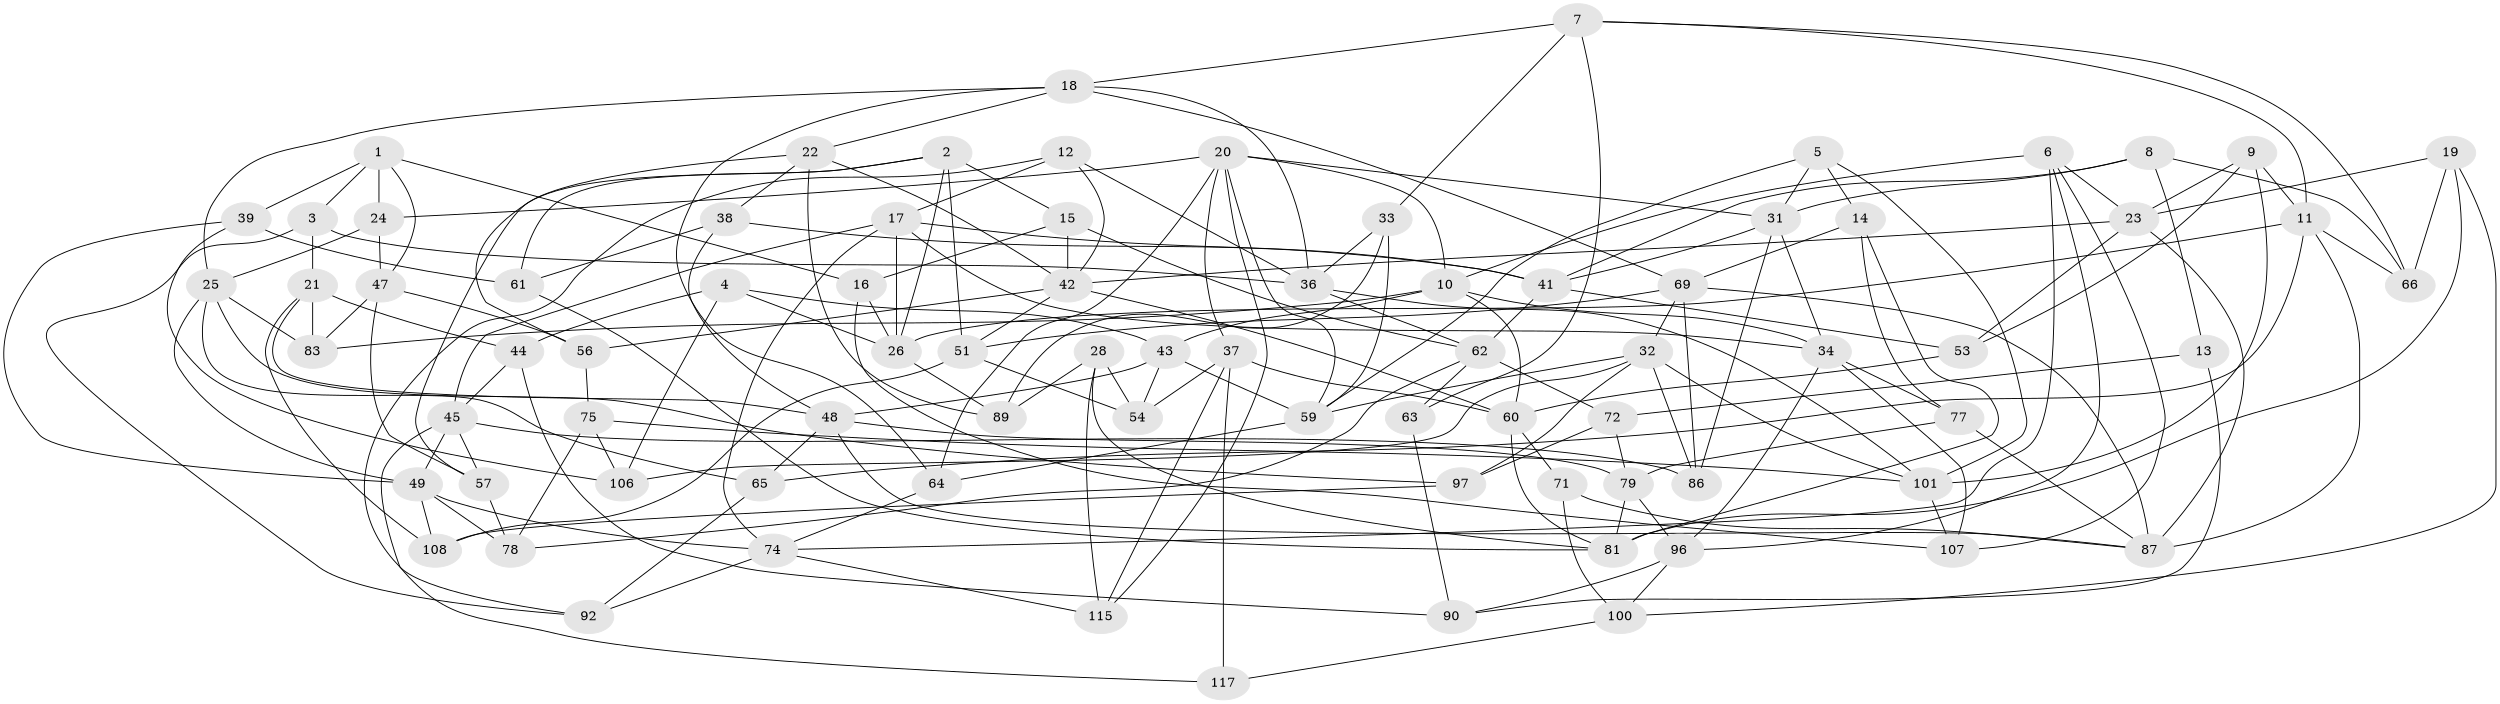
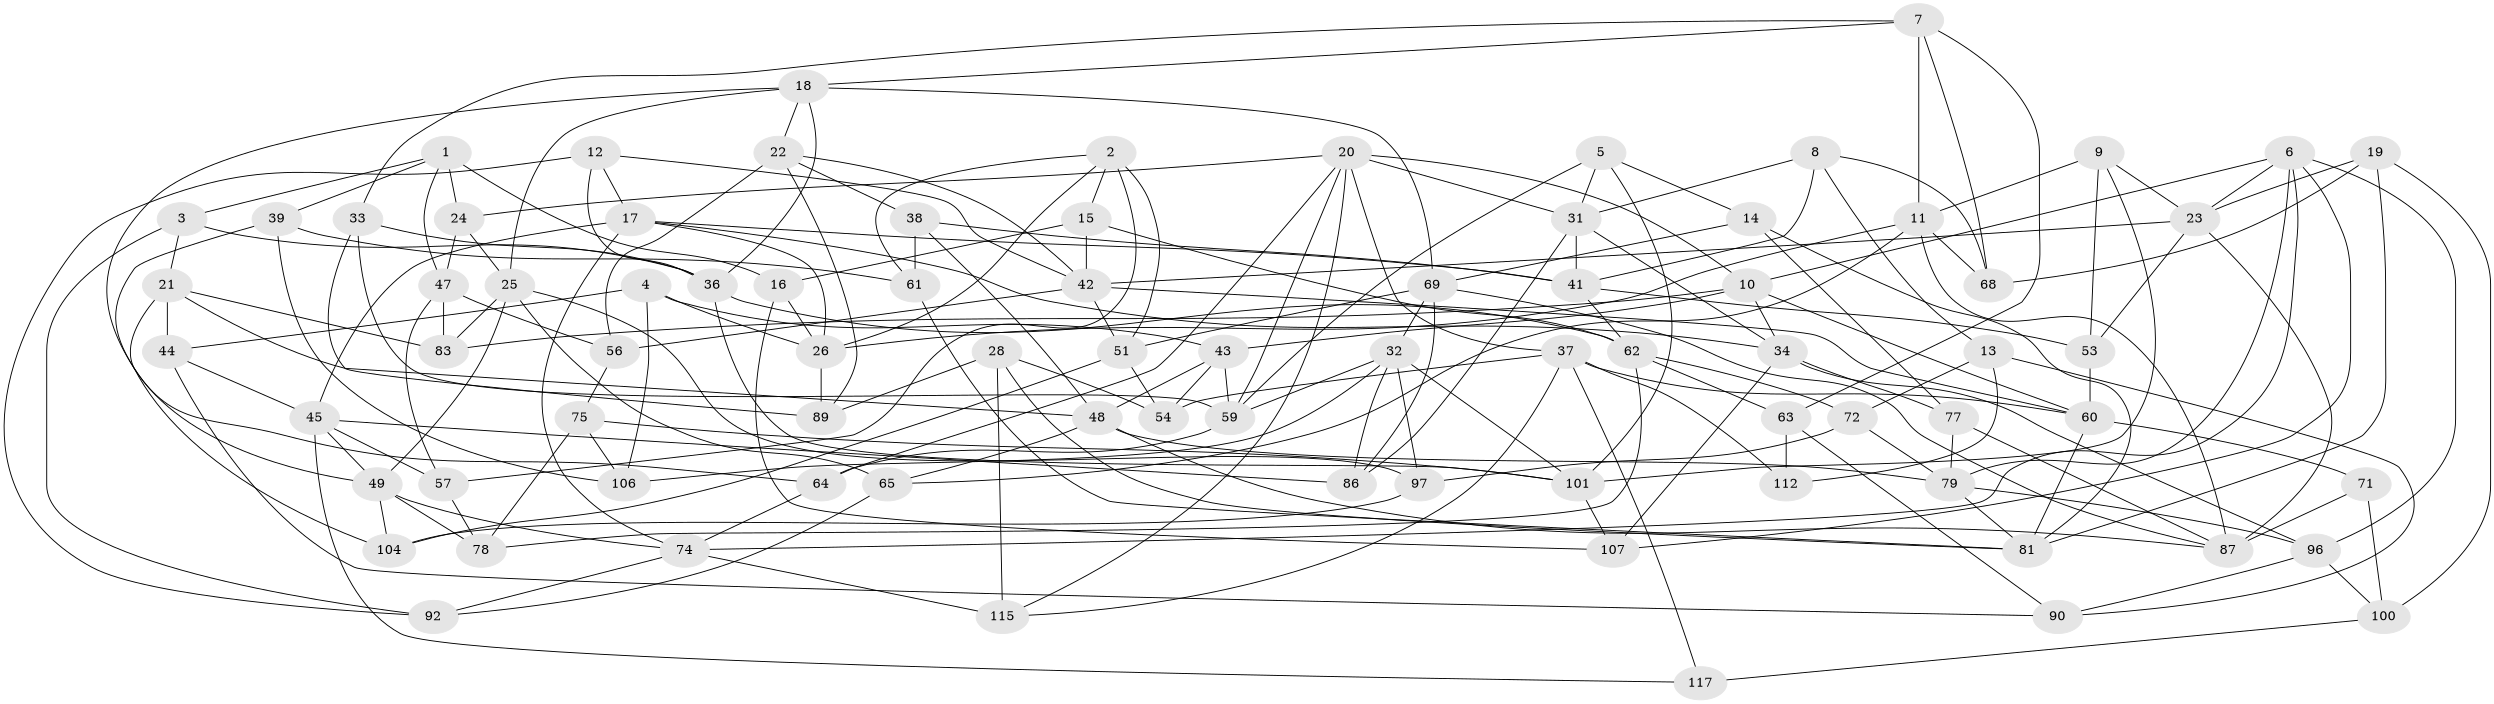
node "66": label "66" -> "68"
edge "6" -- "79": added
node "112": added
node "108": label "108" -> "104"
